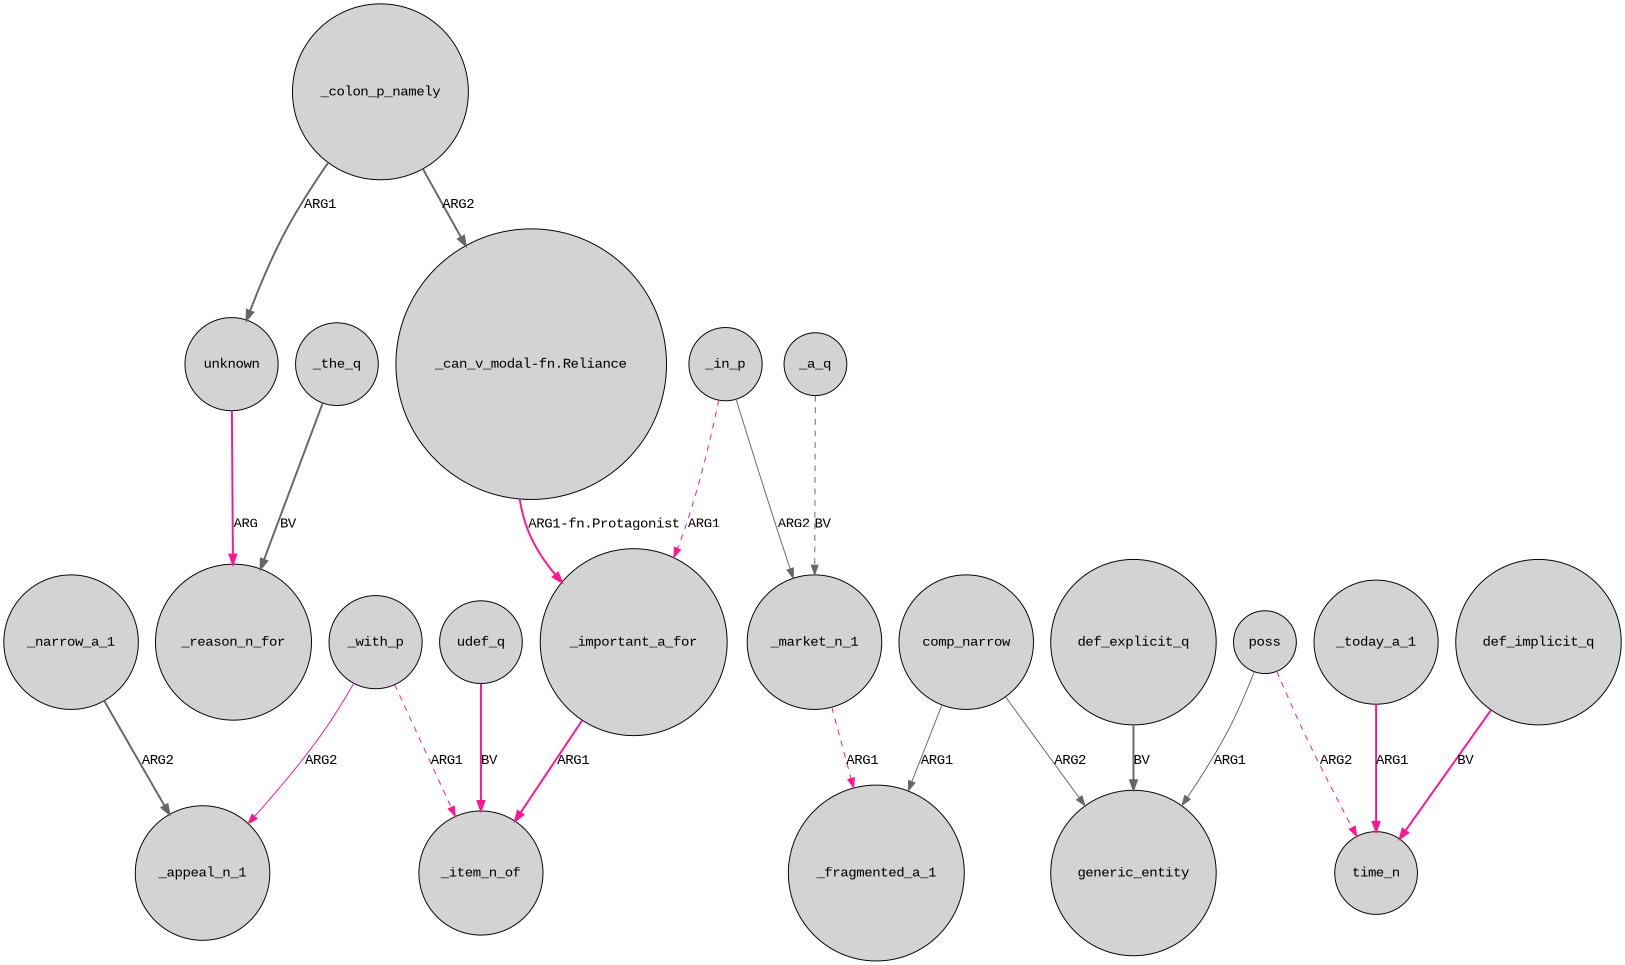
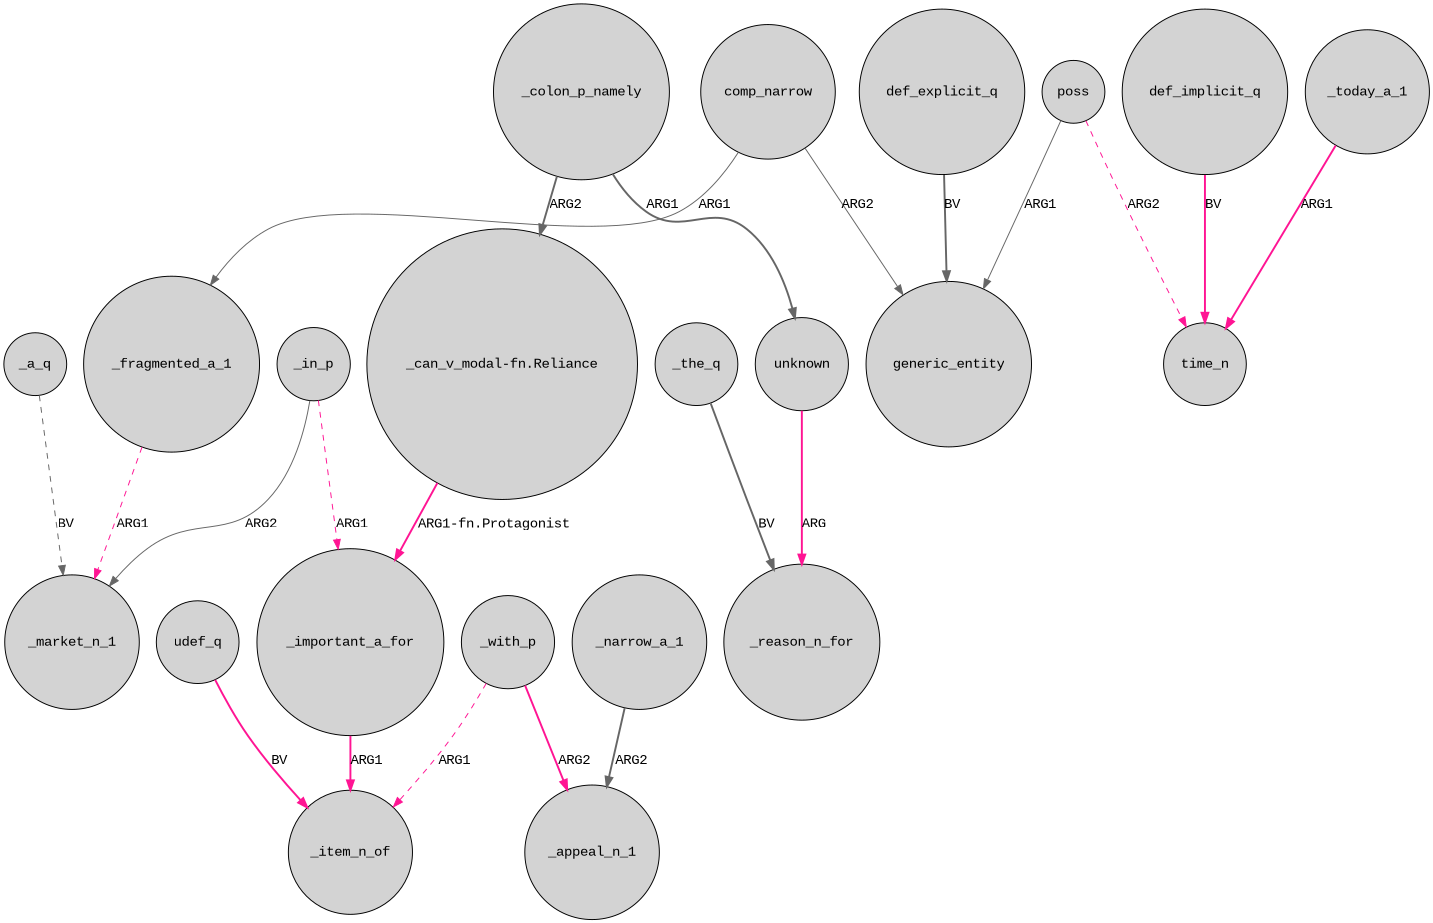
edge "_market_n_1" -> "_fragmented_a_1": reversed
edge "_with_p" -> "_appeal_n_1": style solid -> bold
